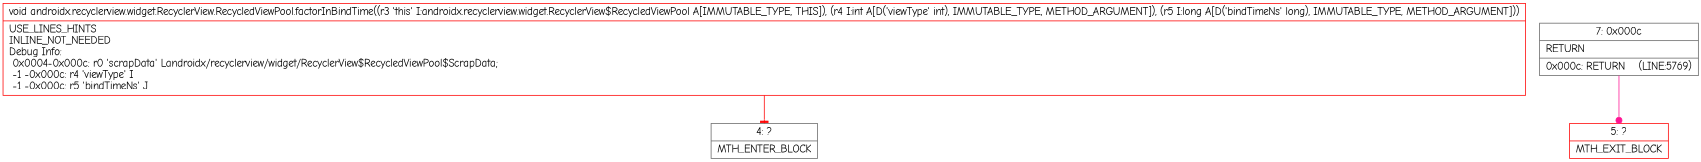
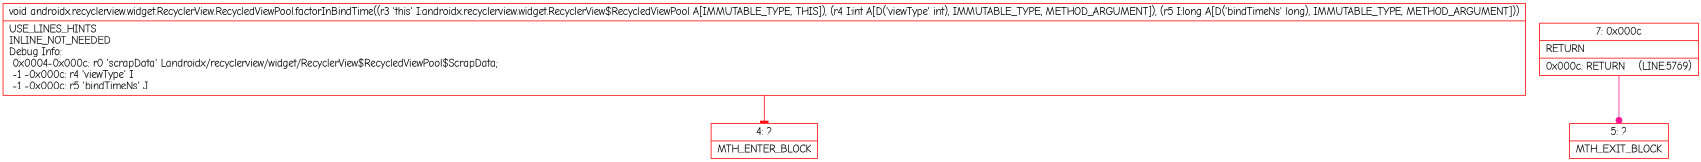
node "7: 0x000c": color gray40 -> red
node "4: ?": color gray40 -> red
